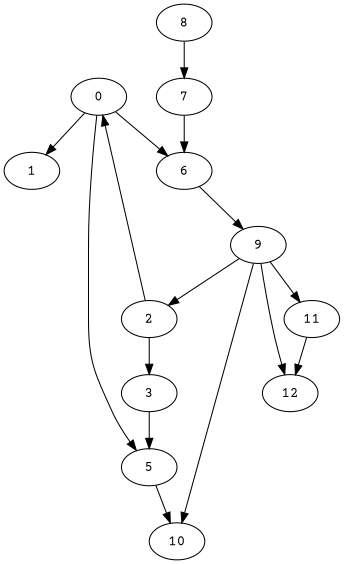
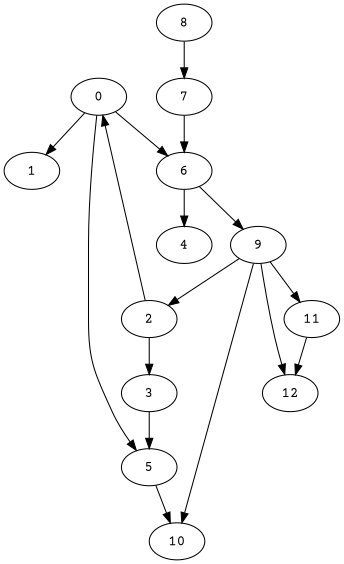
node "4": added
